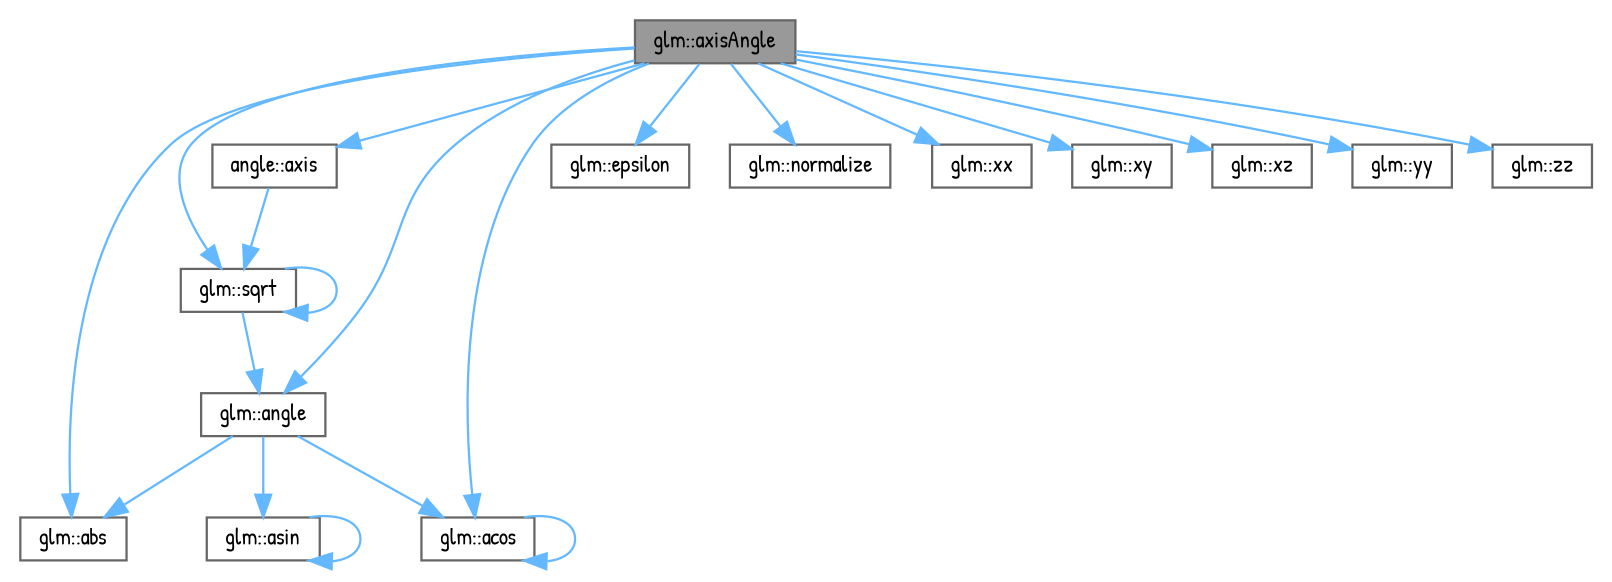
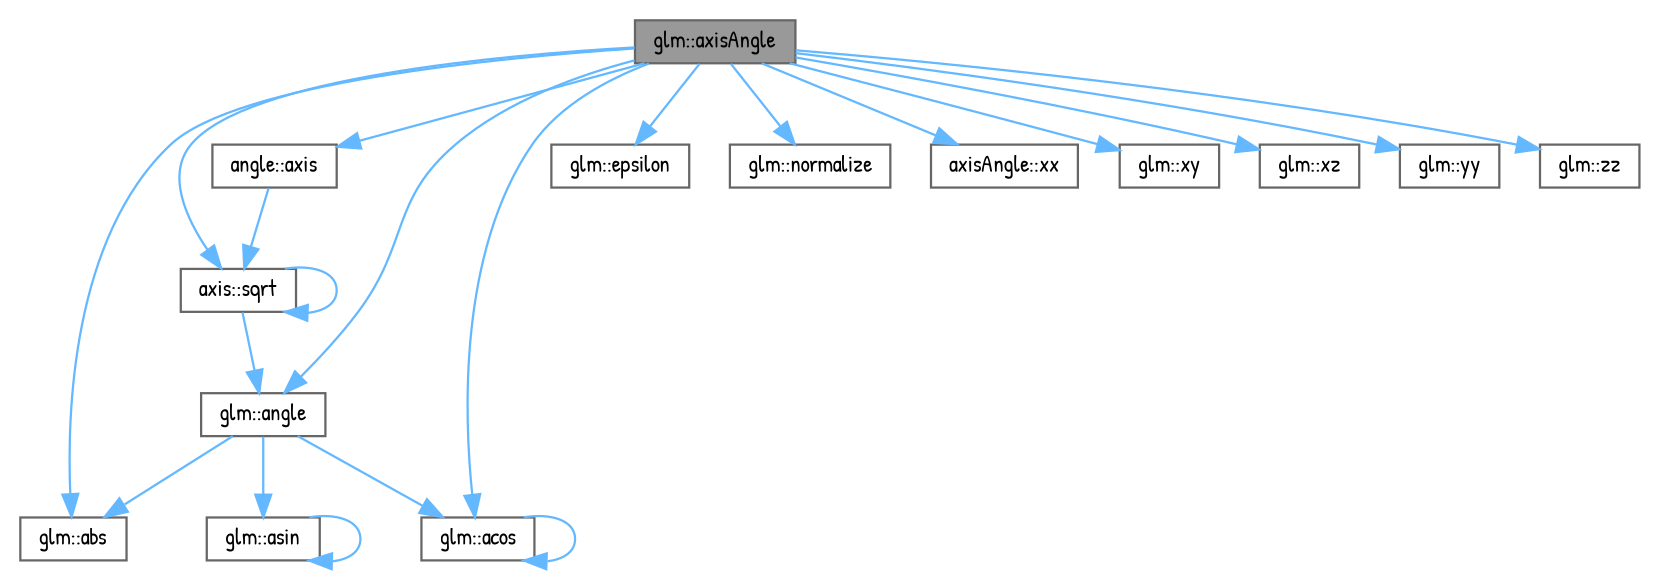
node "glm::xx": label "glm::xx" -> "axisAngle::xx"
node "glm::sqrt": label "glm::sqrt" -> "axis::sqrt"
